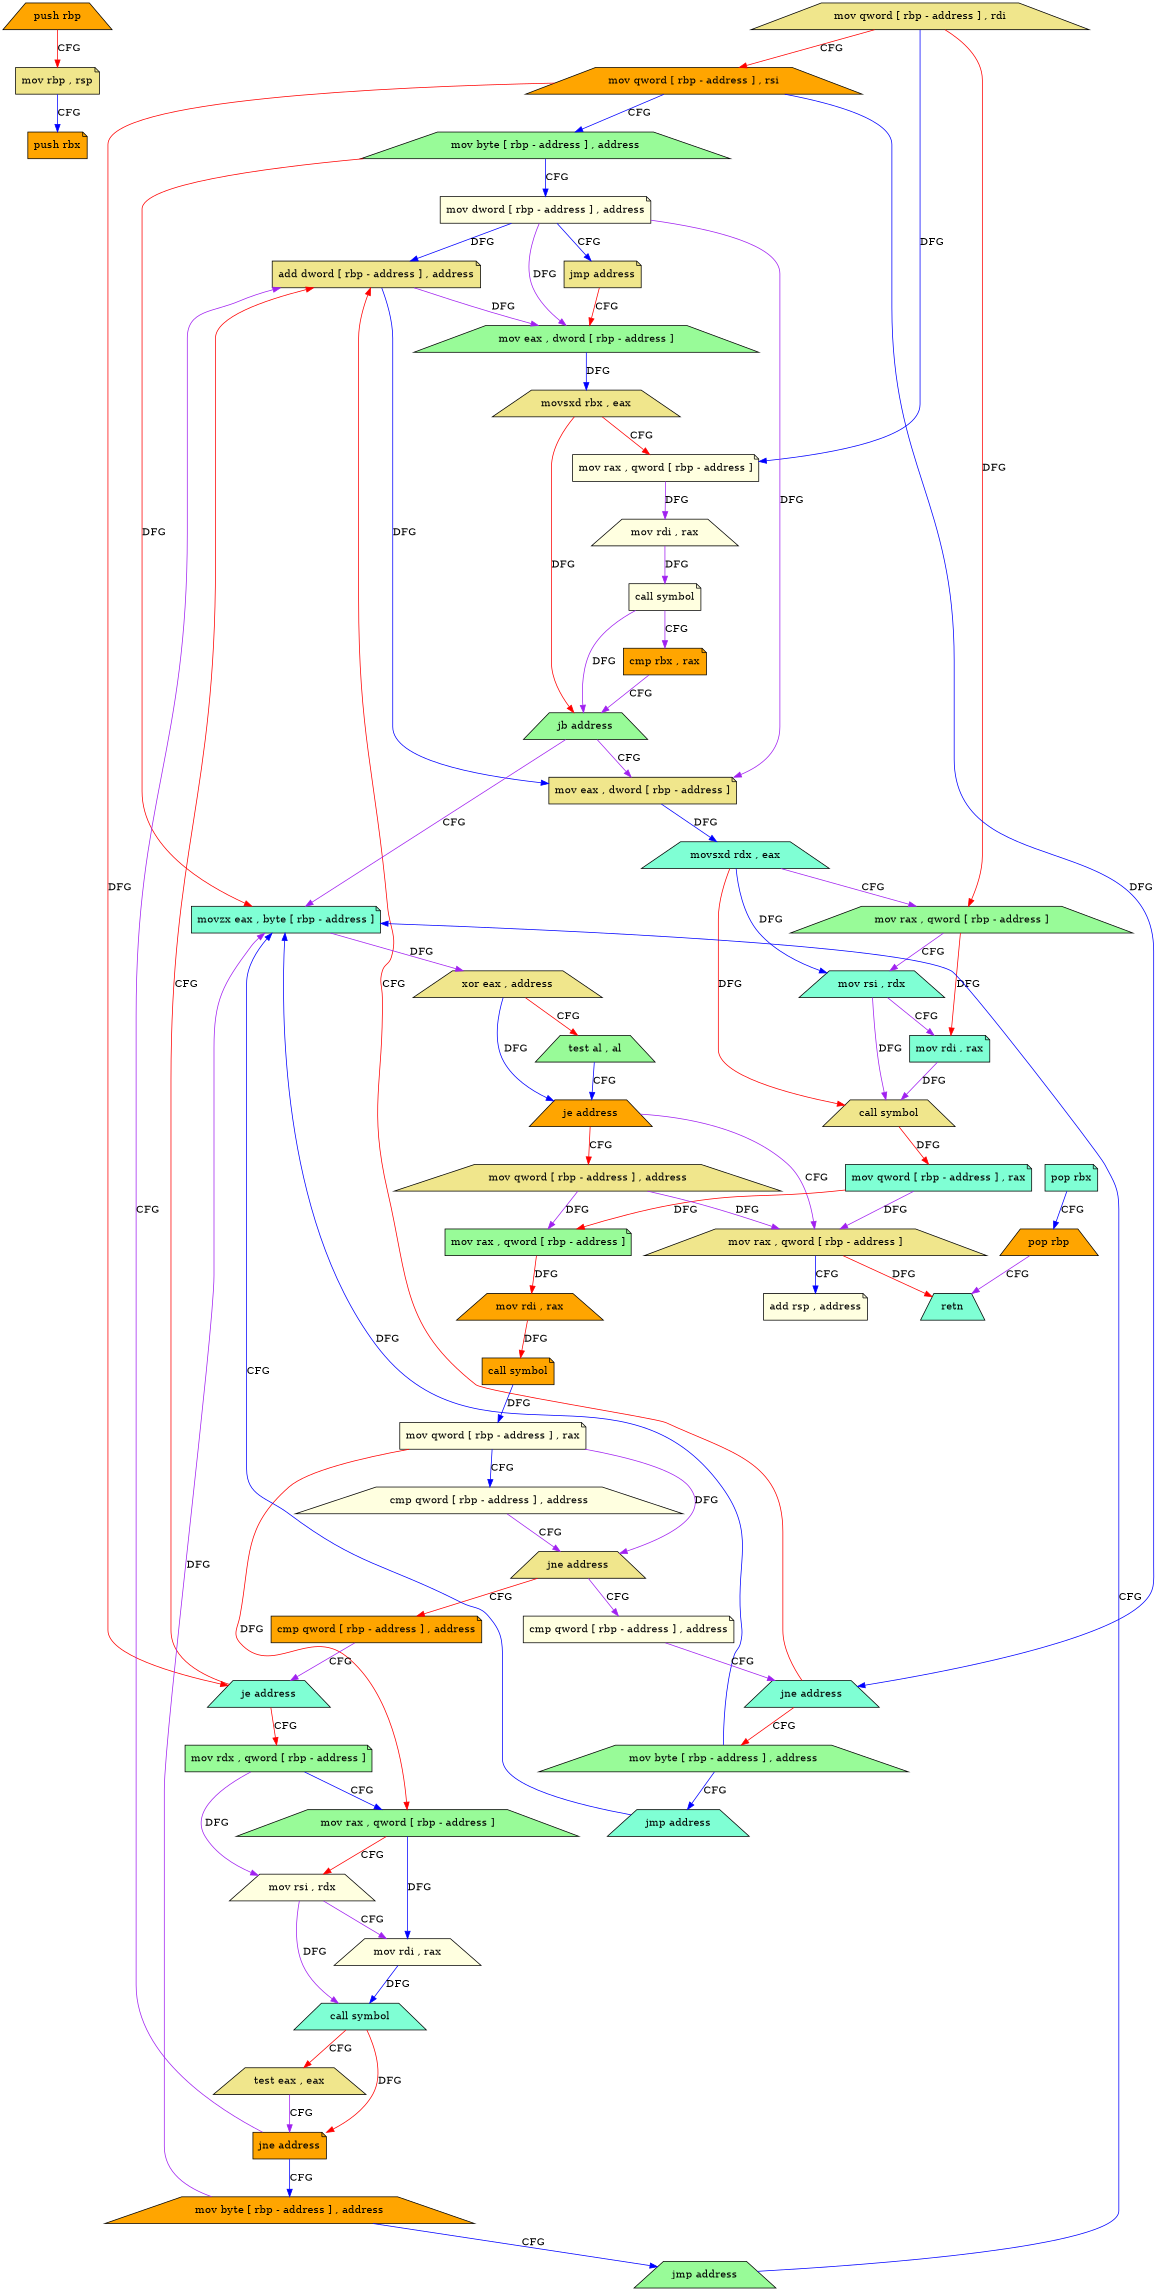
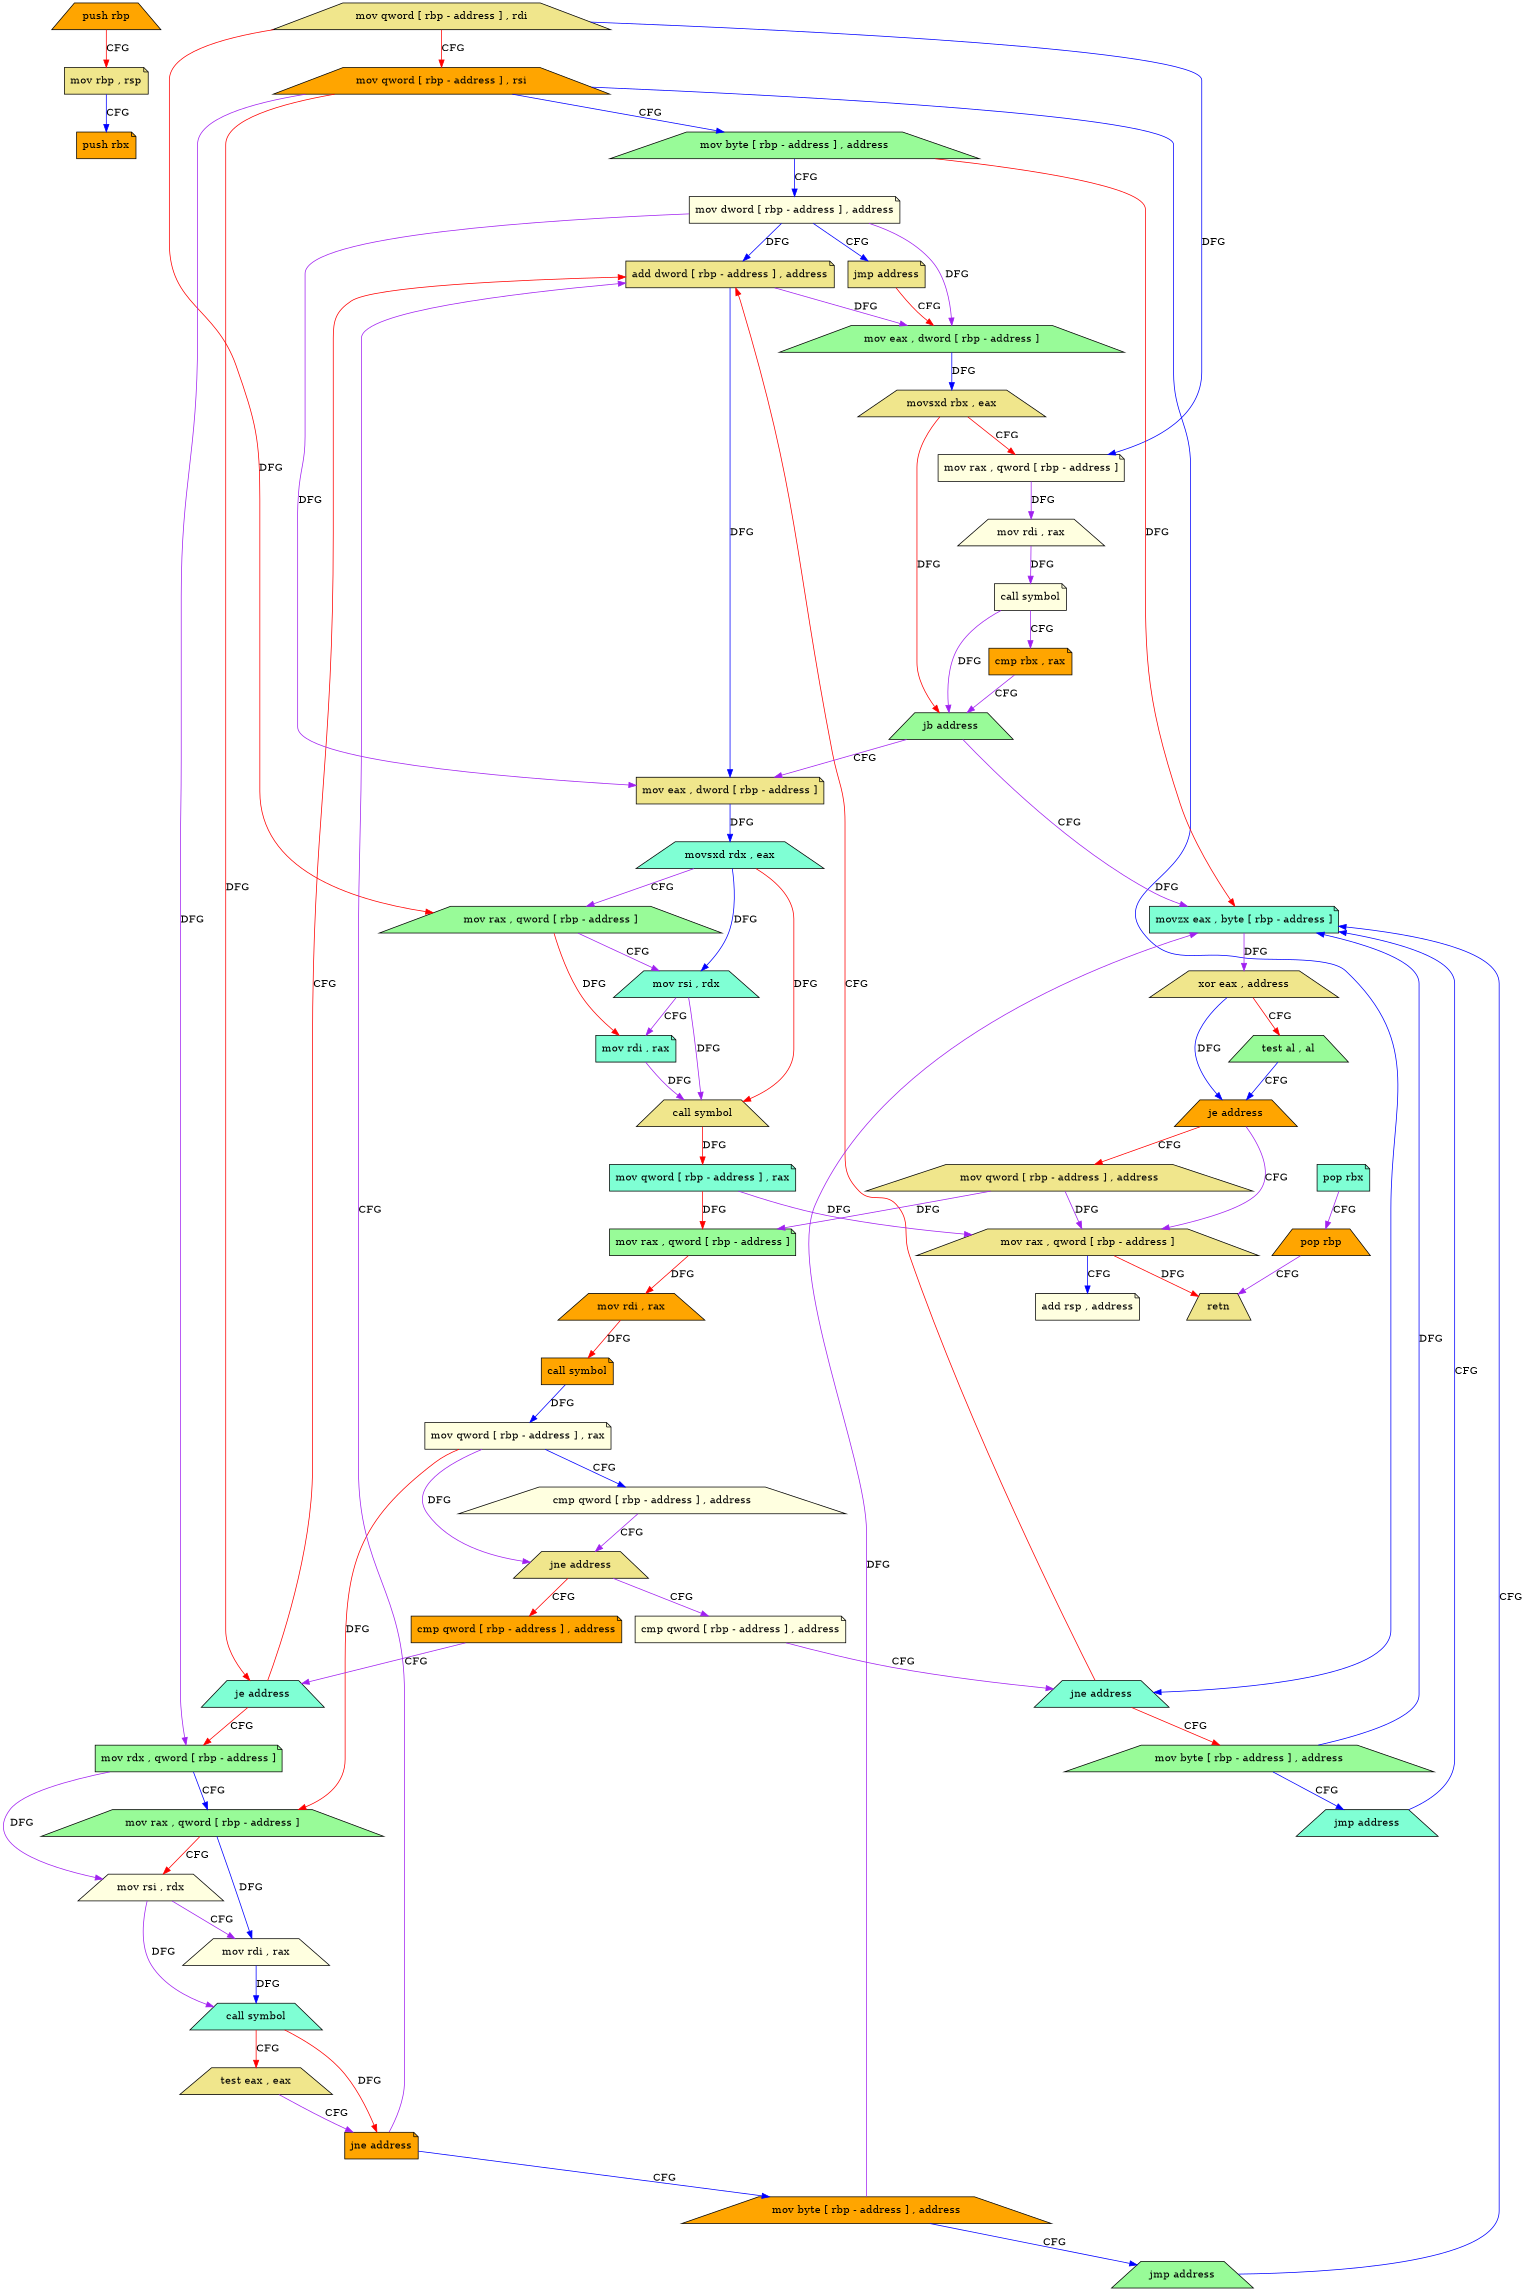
edge "mov qword [ rbp - address ] , rsi" -> "mov rdx , qword [ rbp - address ]": added, label "DFG"
edge "pop rbx" -> "pop rbp": color blue -> purple
node "retn": fillcolor aquamarine -> khaki
